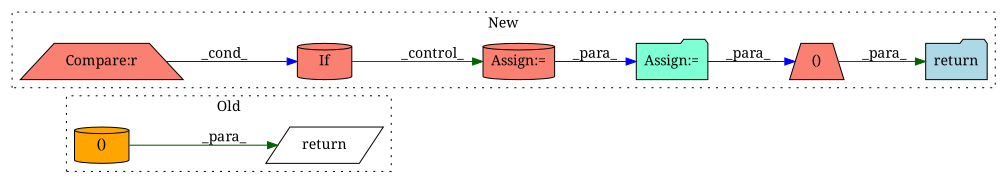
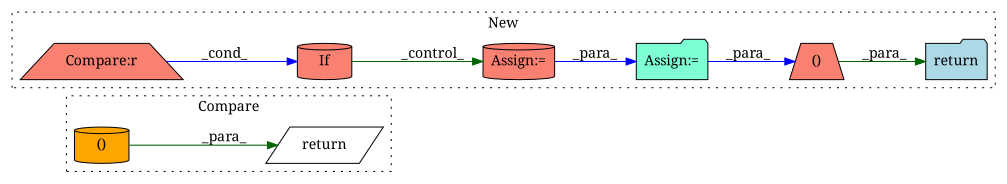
cluster "Old": label "Old" -> "Compare"
